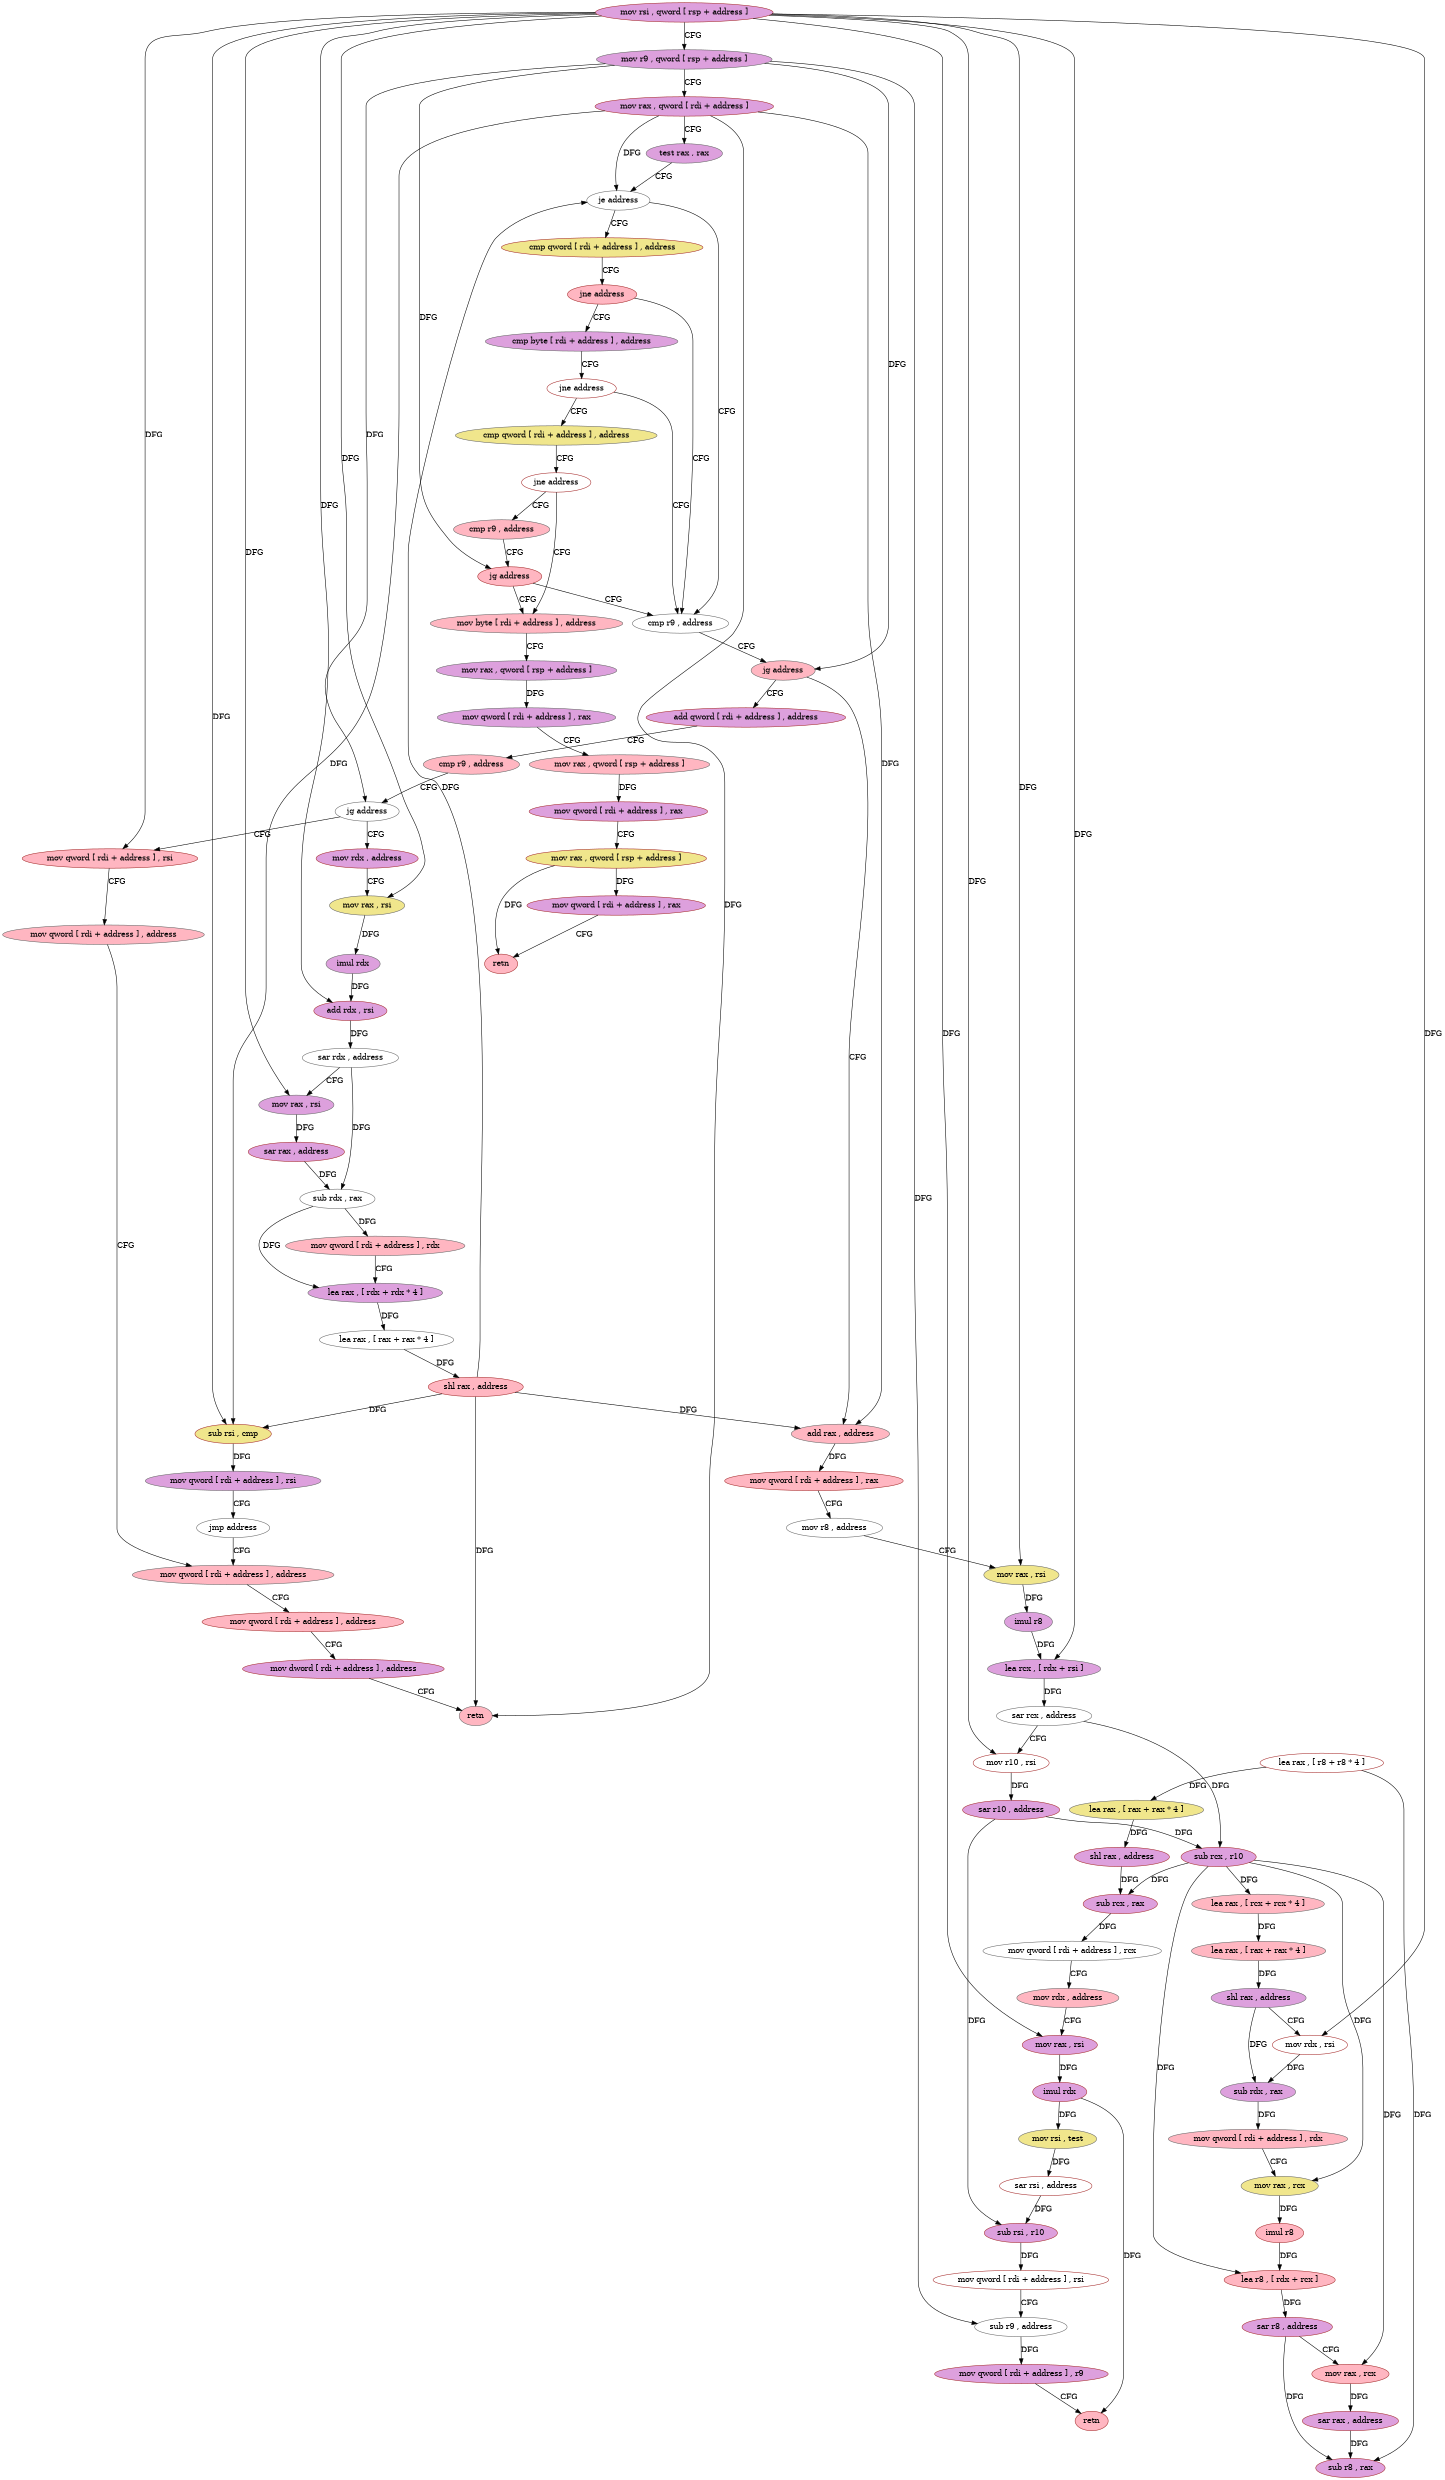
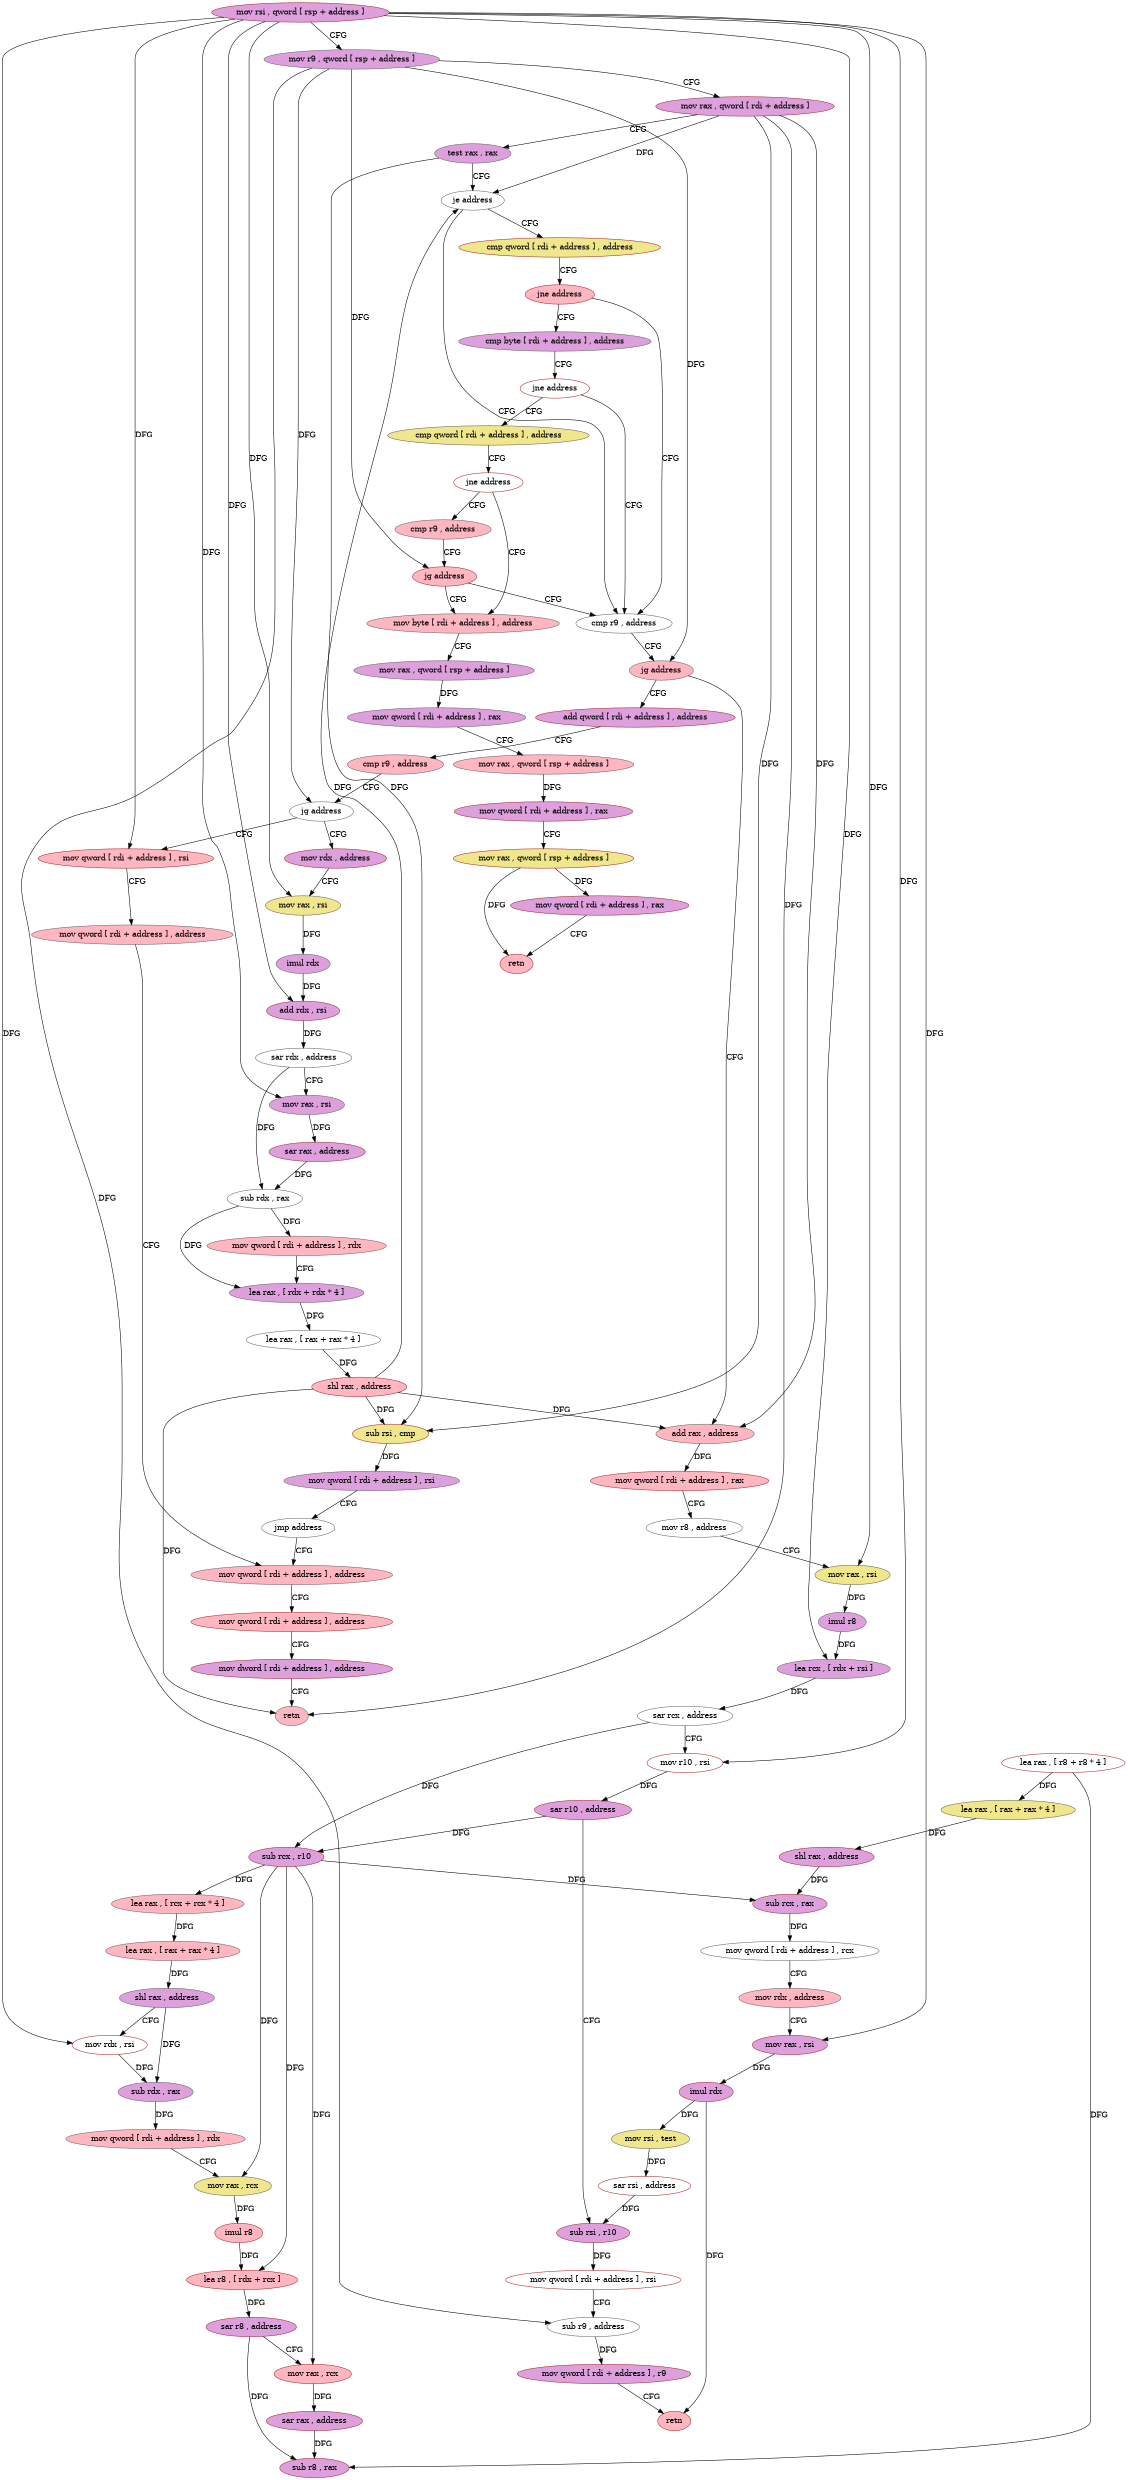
edge "mov rsi , qword [ rsp + address ]" -> "sub rsi , cmp": now "test rax , rax" -> "sub rsi , cmp"
edge "sar r10 , address" -> "sub rsi , r10": label "DFG" -> "CFG"
